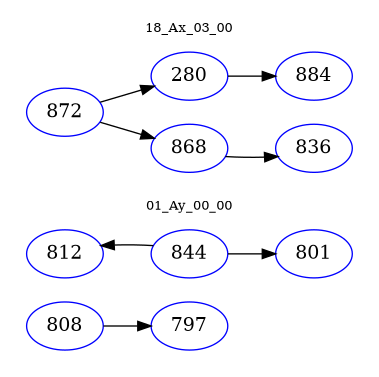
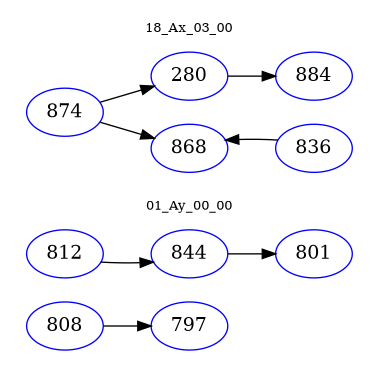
node "872": label "872" -> "874"
edge "868" -> "836": reversed
edge "844" -> "812": reversed
